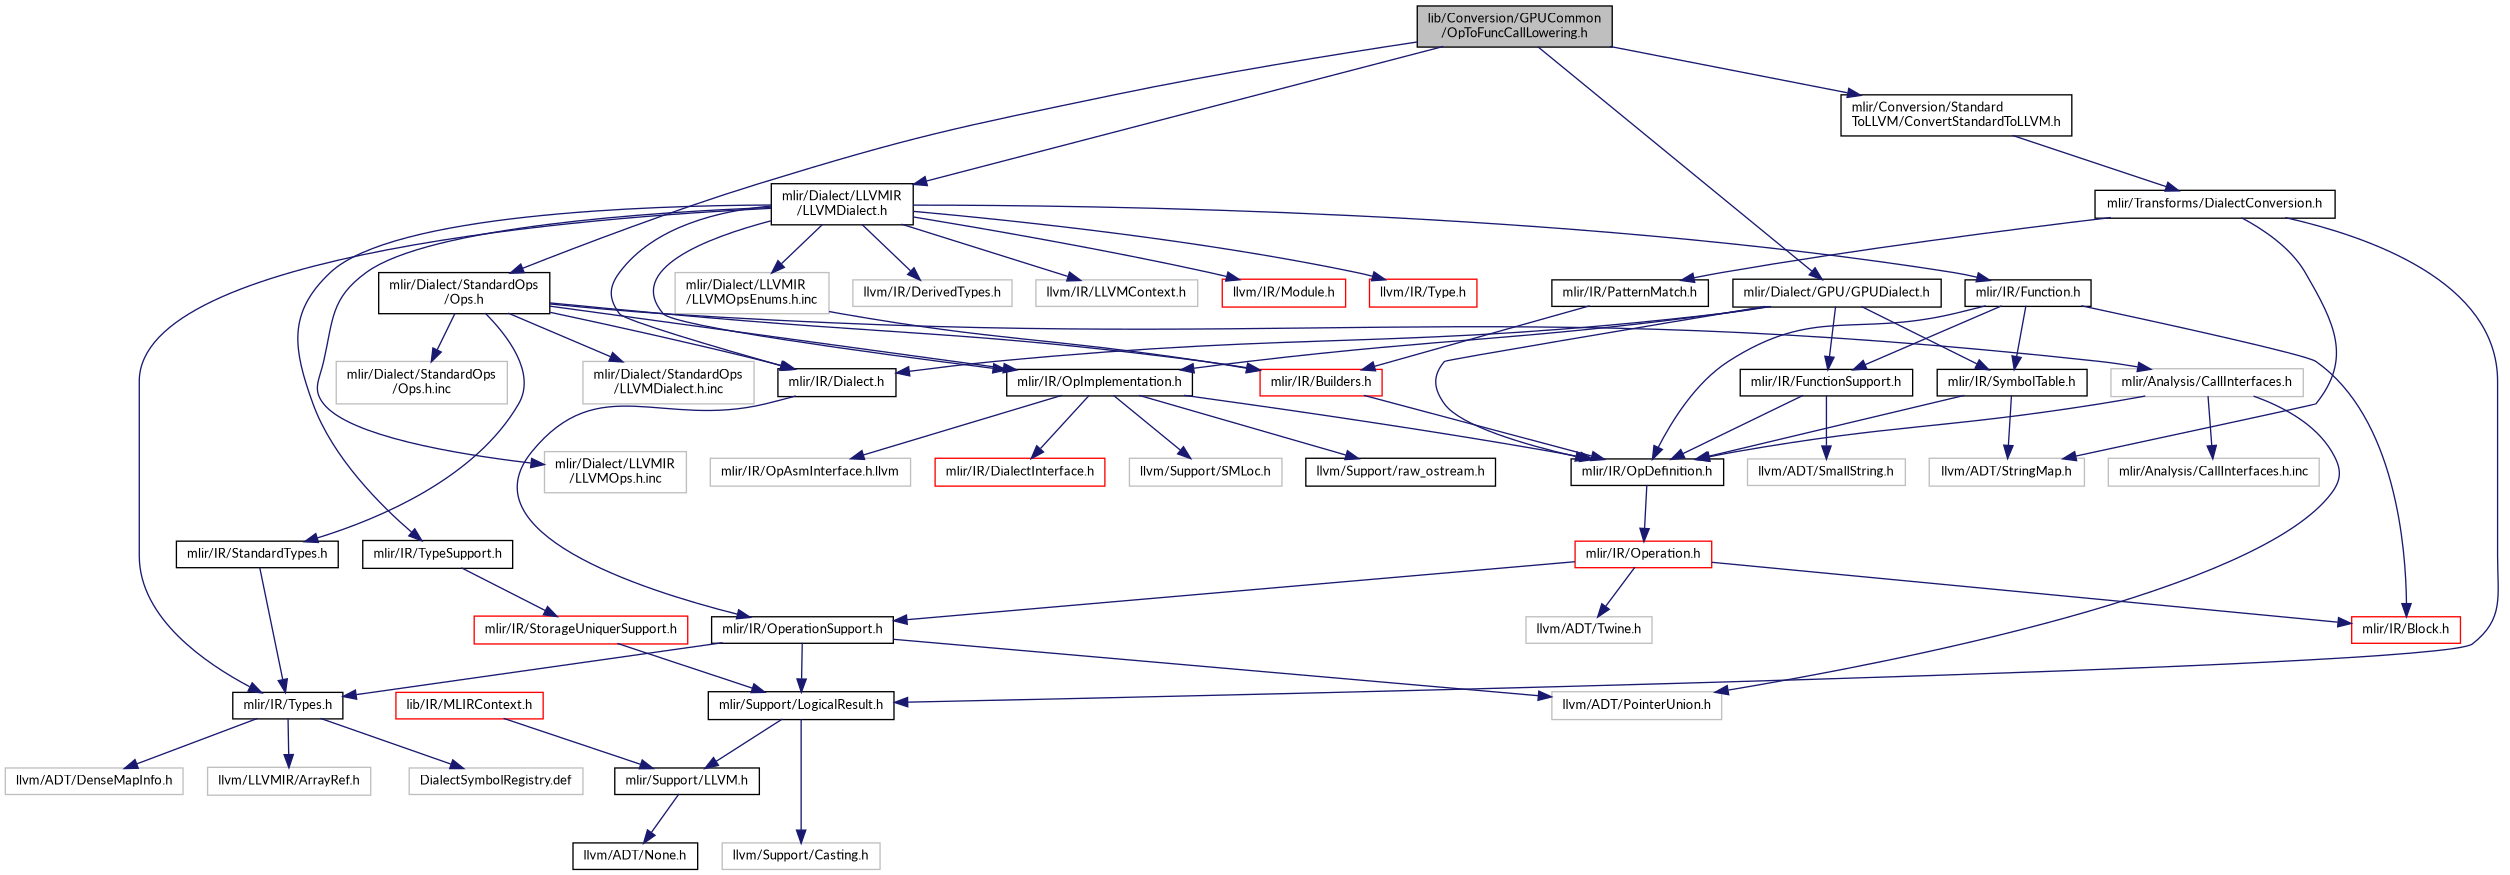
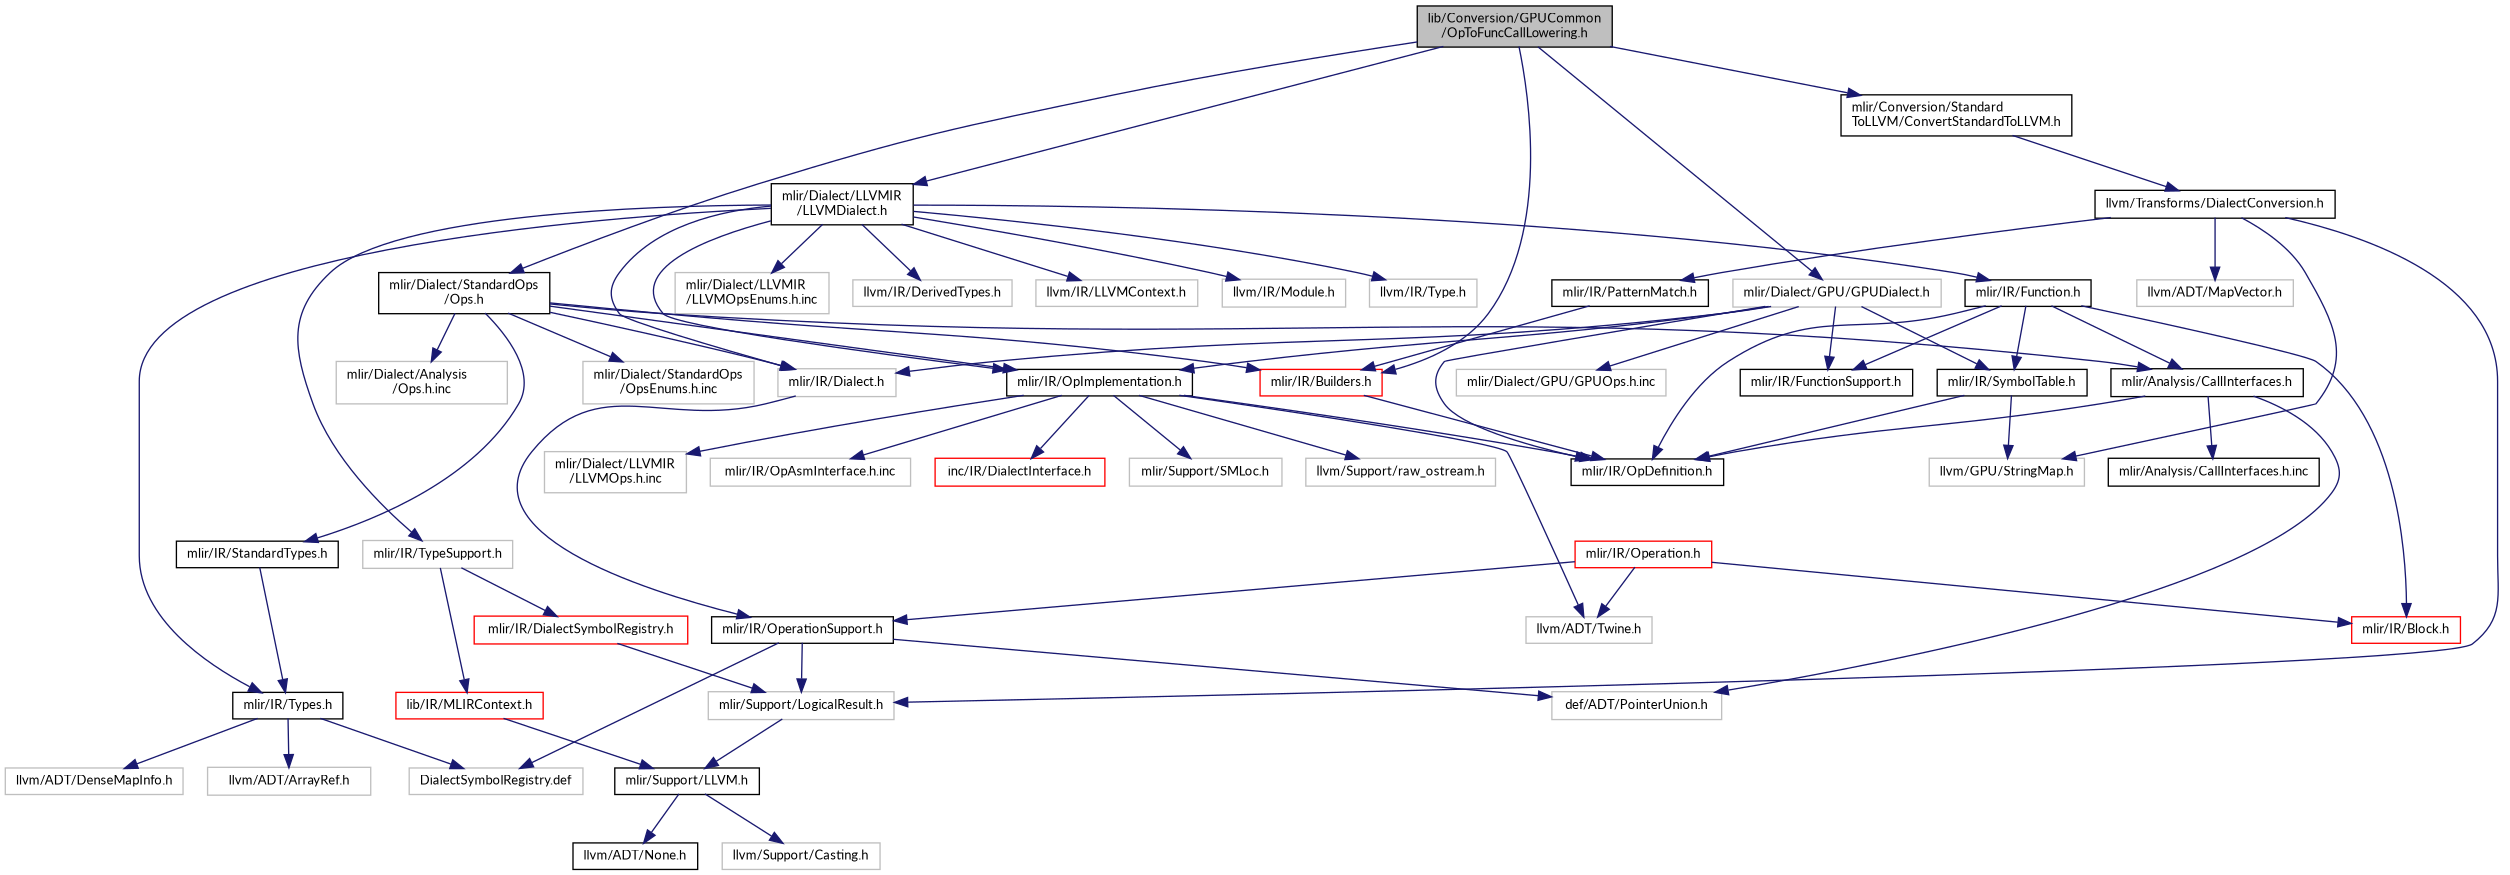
node "mlir/Transforms/DialectConversion.h": label "mlir/Transforms/DialectConversion.h" -> "llvm/Transforms/DialectConversion.h"
edge "mlir/Dialect/LLVMIR /LLVMDialect.h" -> "mlir/Dialect/LLVMIR /LLVMOps.h.inc": now "mlir/IR/OpImplementation.h" -> "mlir/Dialect/LLVMIR /LLVMOps.h.inc"
node "llvm/IR/Module.h": color red -> grey75
node "llvm/IR/Type.h": color red -> grey75
node "mlir/Dialect/GPU/GPUDialect.h": color black -> grey75
node "llvm/ADT/MapVector.h": added
edge "mlir/IR/Function.h" -> "mlir/Analysis/CallInterfaces.h": added
edge "mlir/Dialect/LLVMIR /LLVMOpsEnums.h.inc" -> "mlir/IR/Builders.h": now "lib/Conversion/GPUCommon /OpToFuncCallLowering.h" -> "mlir/IR/Builders.h"
node "mlir/Dialect/StandardOps /Ops.h.inc": label "mlir/Dialect/StandardOps /Ops.h.inc" -> "mlir/Dialect/Analysis /Ops.h.inc"
node "mlir/Dialect/StandardOps /LLVMDialect.h.inc": label "mlir/Dialect/StandardOps /LLVMDialect.h.inc" -> "mlir/Dialect/StandardOps /OpsEnums.h.inc"
node "mlir/IR/Dialect.h": color black -> grey75
node "mlir/Dialect/GPU/GPUOps.h.inc": added
node "mlir/Analysis/CallInterfaces.h": color grey75 -> black
edge "mlir/IR/FunctionSupport.h" -> "mlir/IR/OpDefinition.h": removed
edge "mlir/IR/OpImplementation.h" -> "llvm/ADT/Twine.h": added
node "mlir/IR/OpAsmInterface.h.llvm": label "mlir/IR/OpAsmInterface.h.llvm" -> "mlir/IR/OpAsmInterface.h.inc"
node "mlir/IR/DialectInterface.h": label "mlir/IR/DialectInterface.h" -> "inc/IR/DialectInterface.h"
node "llvm/Support/SMLoc.h": label "llvm/Support/SMLoc.h" -> "mlir/Support/SMLoc.h"
node "llvm/Support/raw_ostream.h": color black -> grey75
node "llvm/ADT/SmallString.h": removed
node "llvm/ADT/StringMap.h": label "llvm/ADT/StringMap.h" -> "llvm/GPU/StringMap.h"
node "mlir/Analysis/CallInterfaces.h.inc": color grey75 -> black
edge "mlir/IR/OpDefinition.h" -> "mlir/IR/Operation.h": removed
node "mlir/IR/TypeSupport.h": color black -> grey75
edge "mlir/IR/TypeSupport.h" -> "lib/IR/MLIRContext.h": added
node "mlir/IR/StorageUniquerSupport.h": label "mlir/IR/StorageUniquerSupport.h" -> "mlir/IR/DialectSymbolRegistry.h"
edge "mlir/IR/OperationSupport.h" -> "mlir/IR/Types.h": now "mlir/IR/OperationSupport.h" -> "DialectSymbolRegistry.def"
node "mlir/Support/LogicalResult.h": color black -> grey75
node "llvm/ADT/PointerUnion.h": label "llvm/ADT/PointerUnion.h" -> "def/ADT/PointerUnion.h"
edge "mlir/Support/LogicalResult.h" -> "llvm/Support/Casting.h": now "mlir/Support/LLVM.h" -> "llvm/Support/Casting.h"
node "llvm/LLVMIR/ArrayRef.h": label "llvm/LLVMIR/ArrayRef.h" -> "llvm/ADT/ArrayRef.h"
